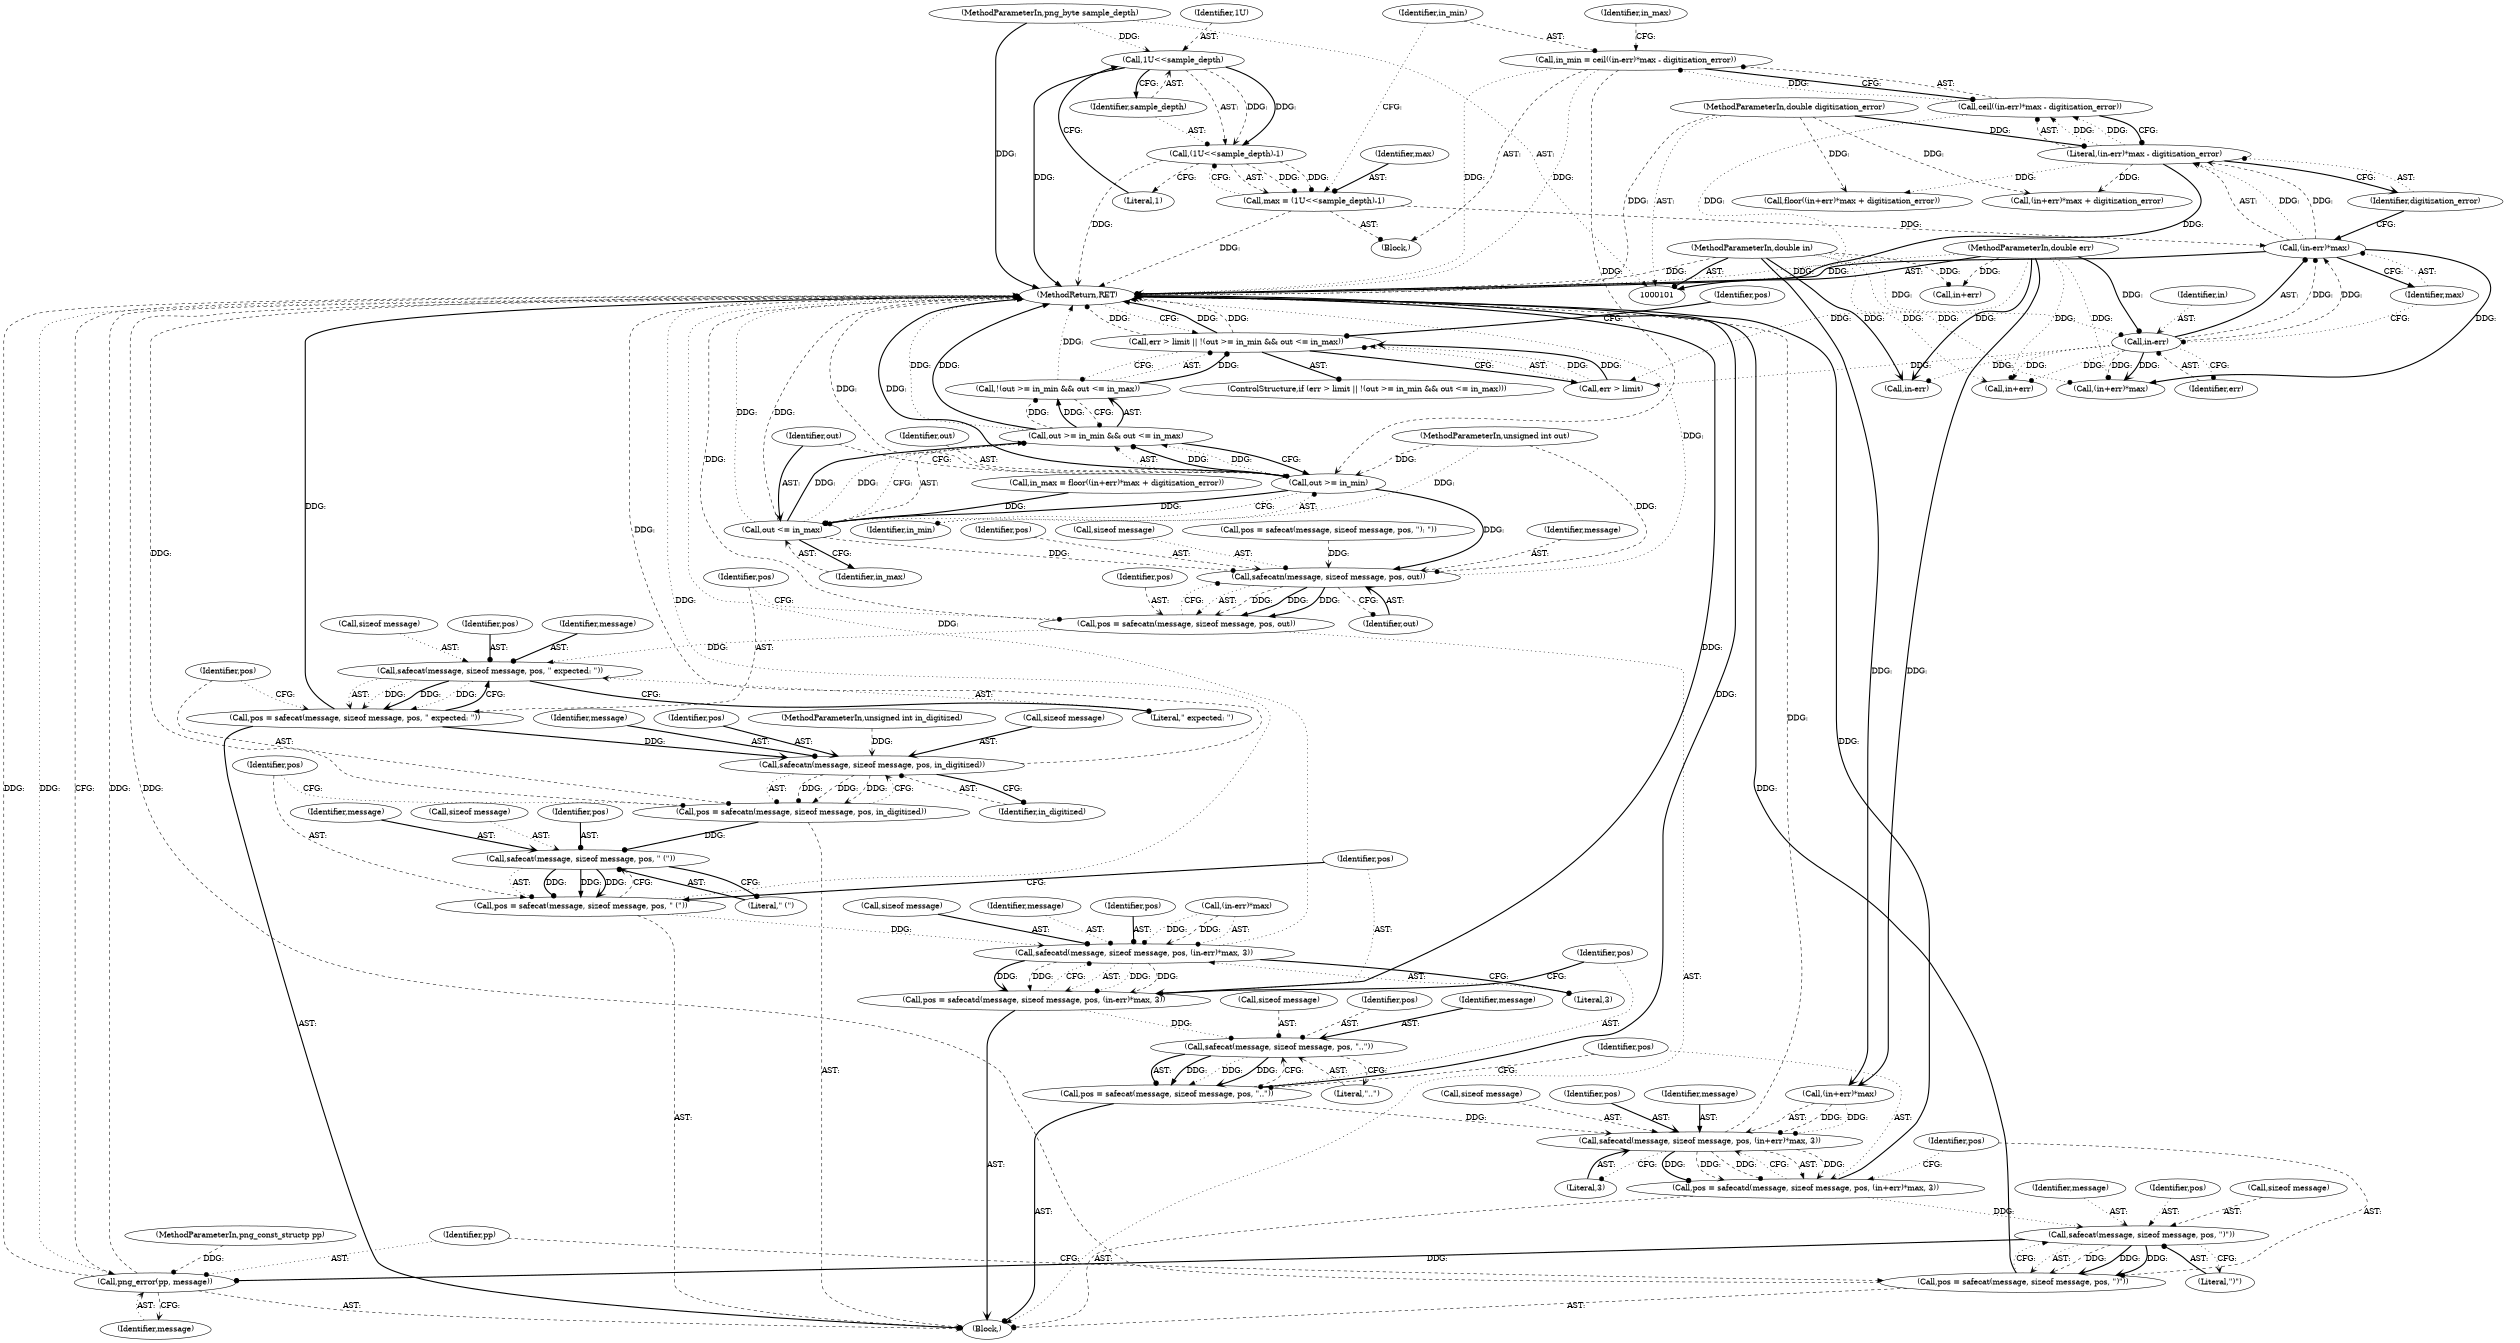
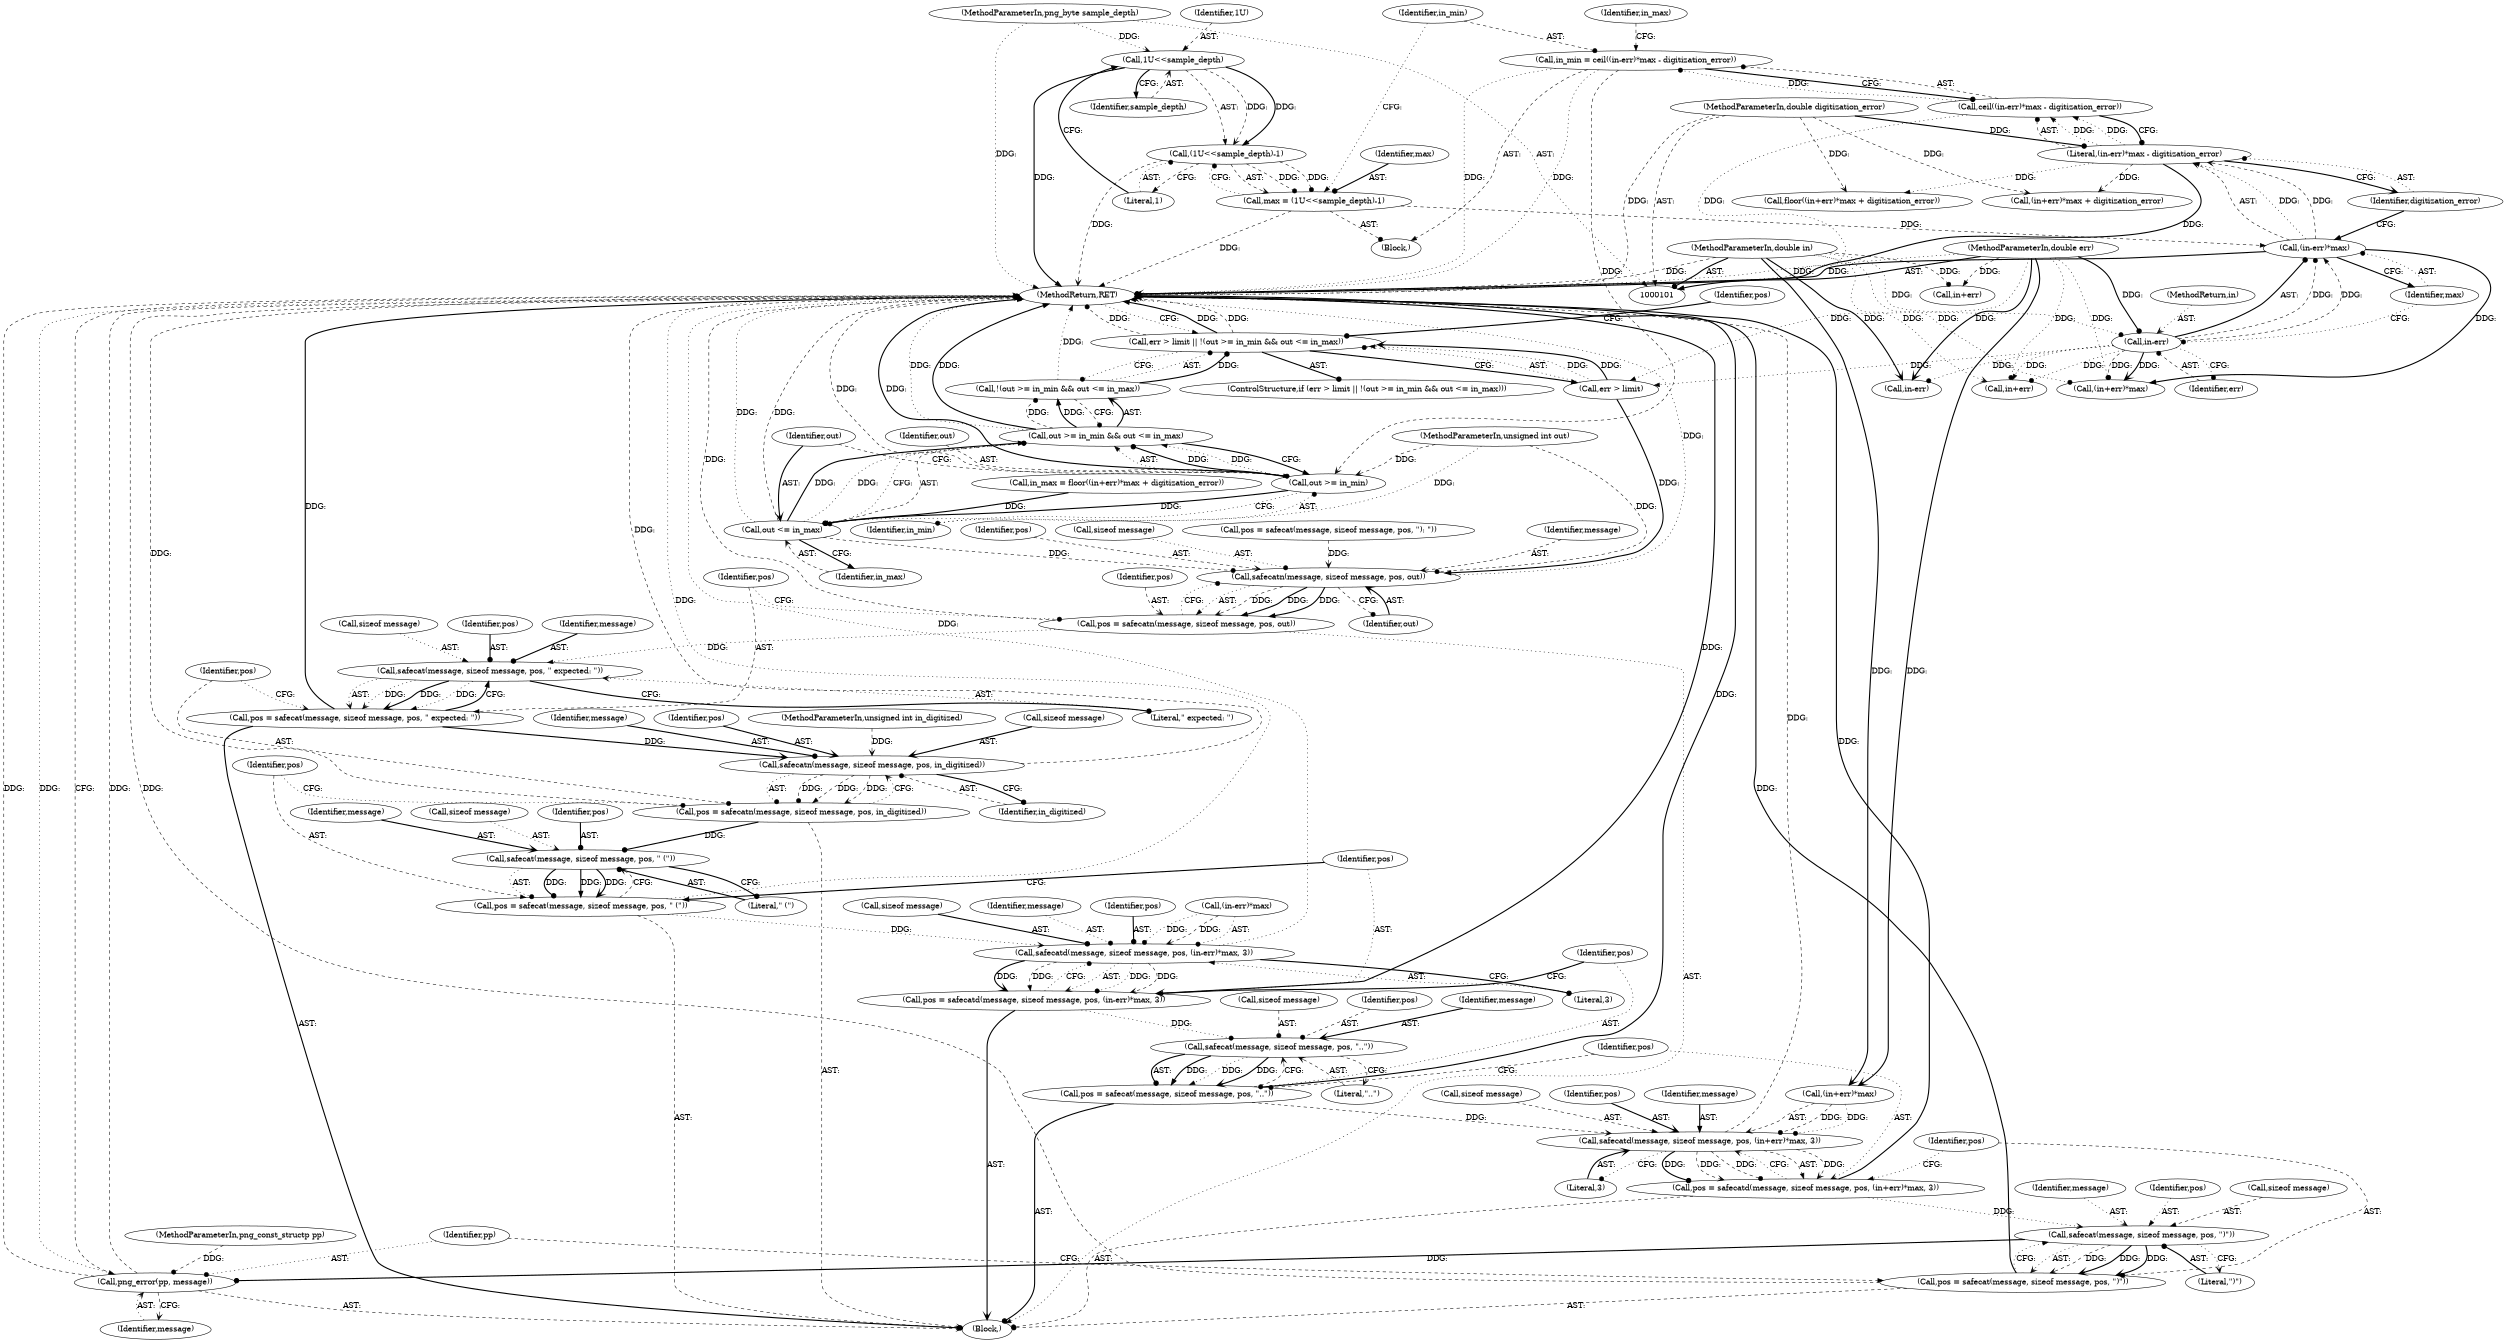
edge "(Identifier,sample_depth)" -> "(Call,(1U<<sample_depth)-1)": now "(Literal,1)" -> "(Call,(1U<<sample_depth)-1)"
edge "(MethodParameterIn,png_byte sample_depth)" -> "(MethodReturn,RET)": style bold -> dotted
edge "(MethodParameterIn,double digitization_error)" -> "1000101": style dotted -> dashed
node "(Identifier,in)": label "(Identifier,in)" -> "(MethodReturn,in)"
edge "(Call,out >= in_min)" -> "(Call,safecatn(message, sizeof message, pos, out))": now "(Call,err > limit)" -> "(Call,safecatn(message, sizeof message, pos, out))"
